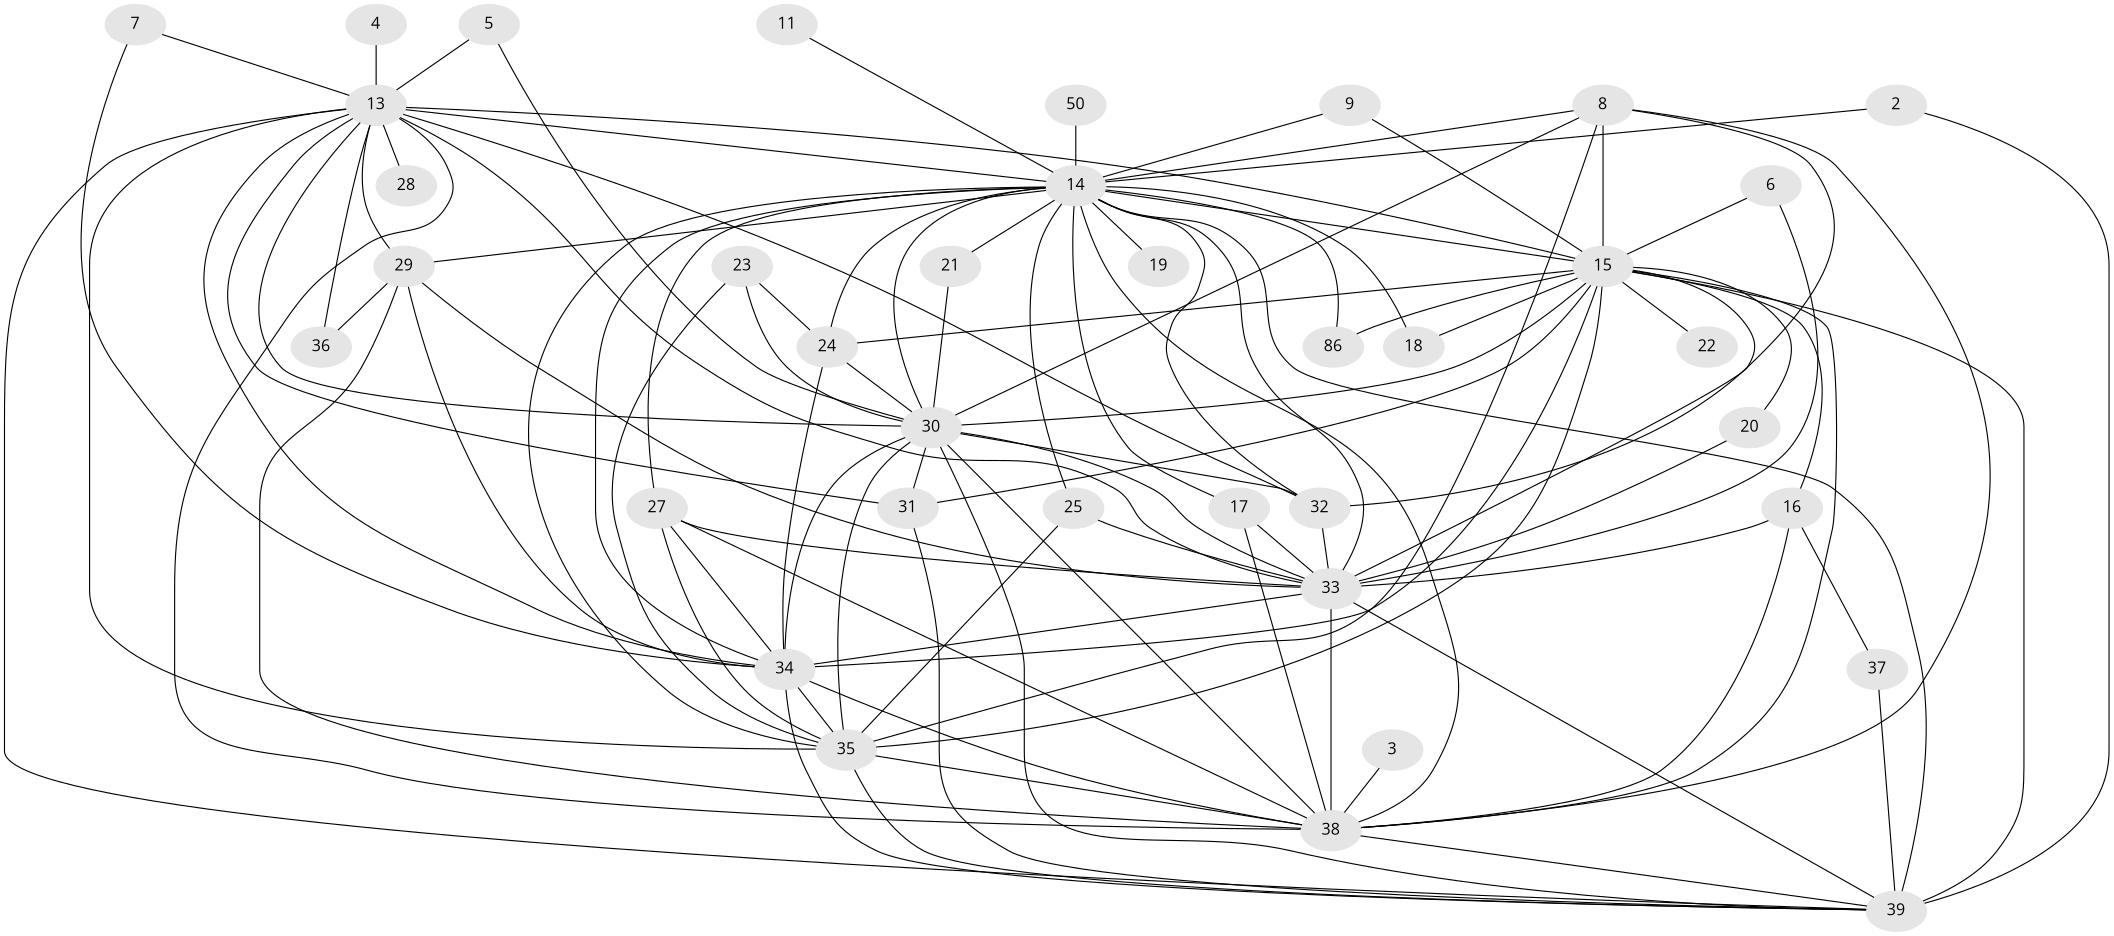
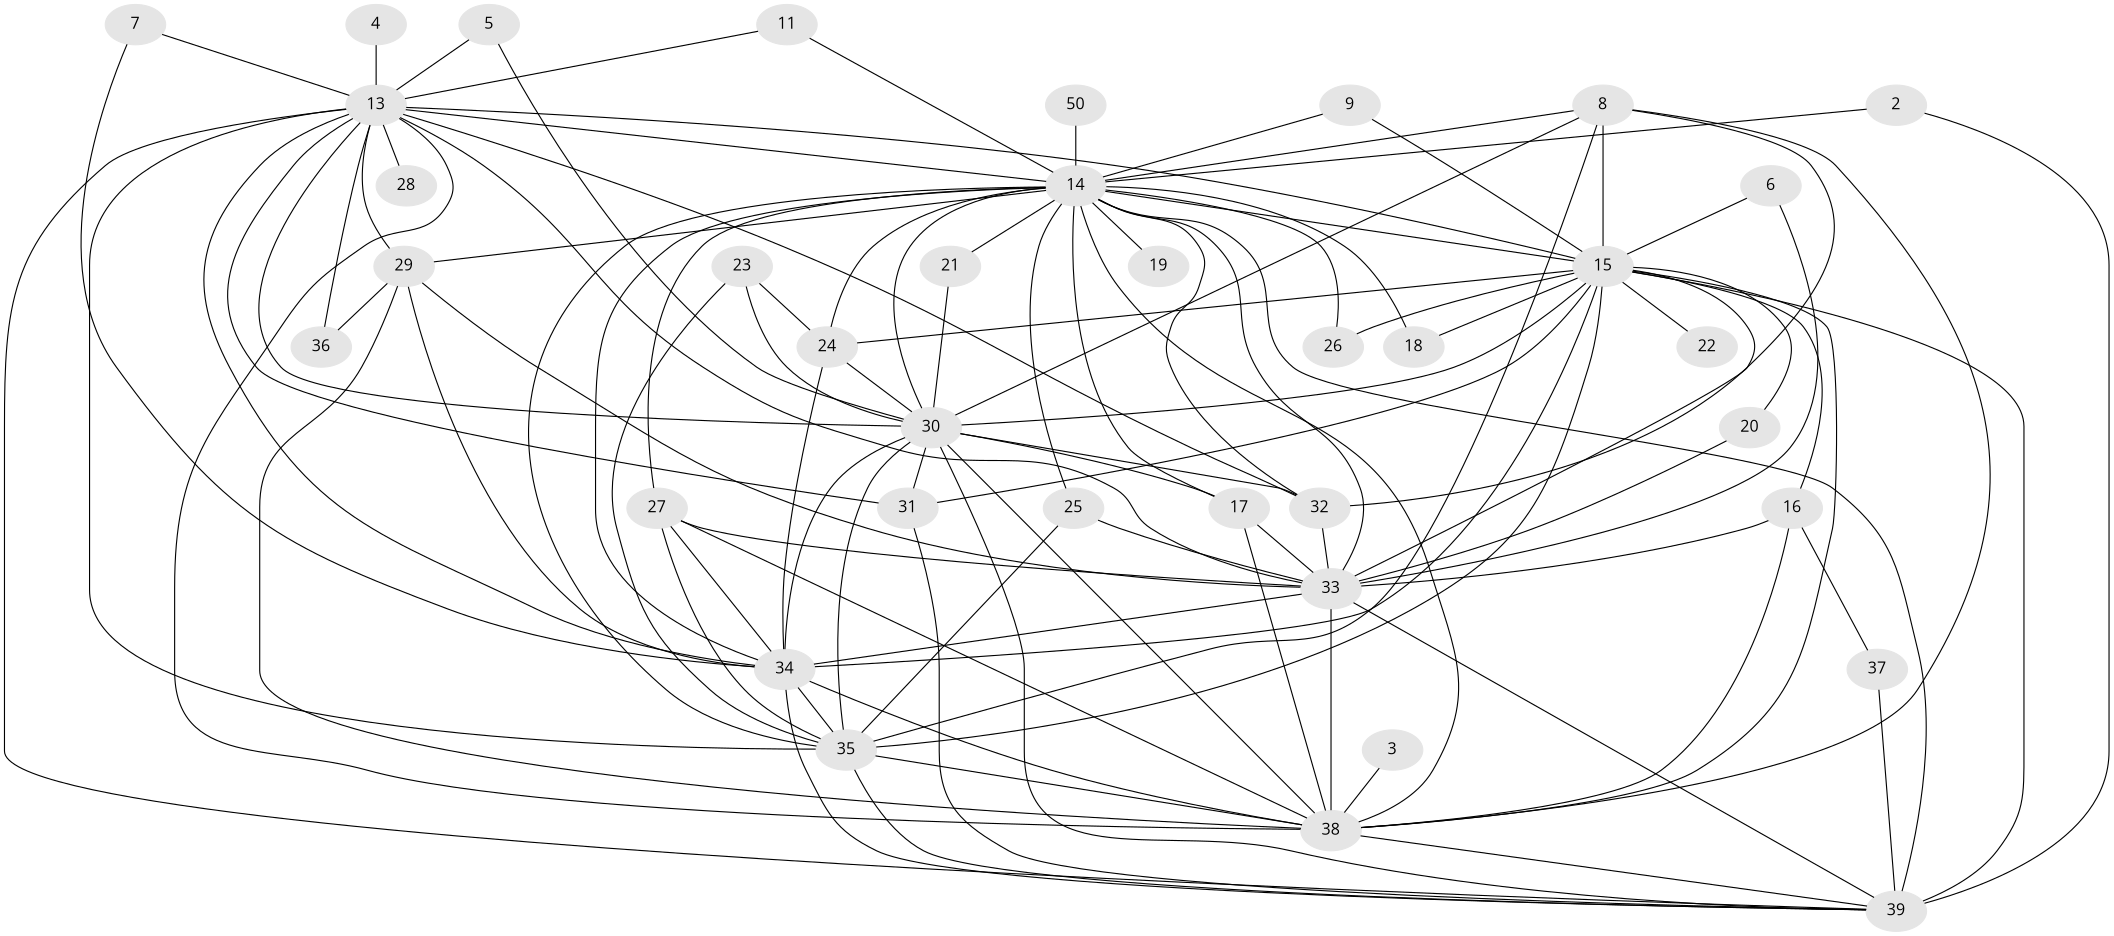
edge "11" -- "13": added
node "86": label "86" -> "26"
edge "30" -- "33": now "30" -- "17"
